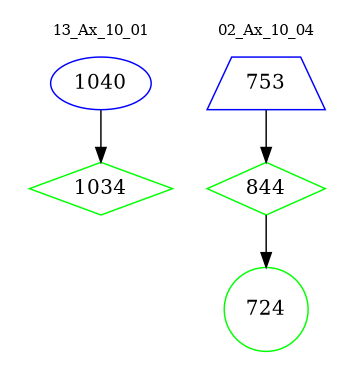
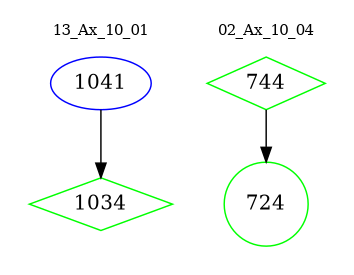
node "1040": label "1040" -> "1041"
node "753": removed
node "844": label "844" -> "744"
